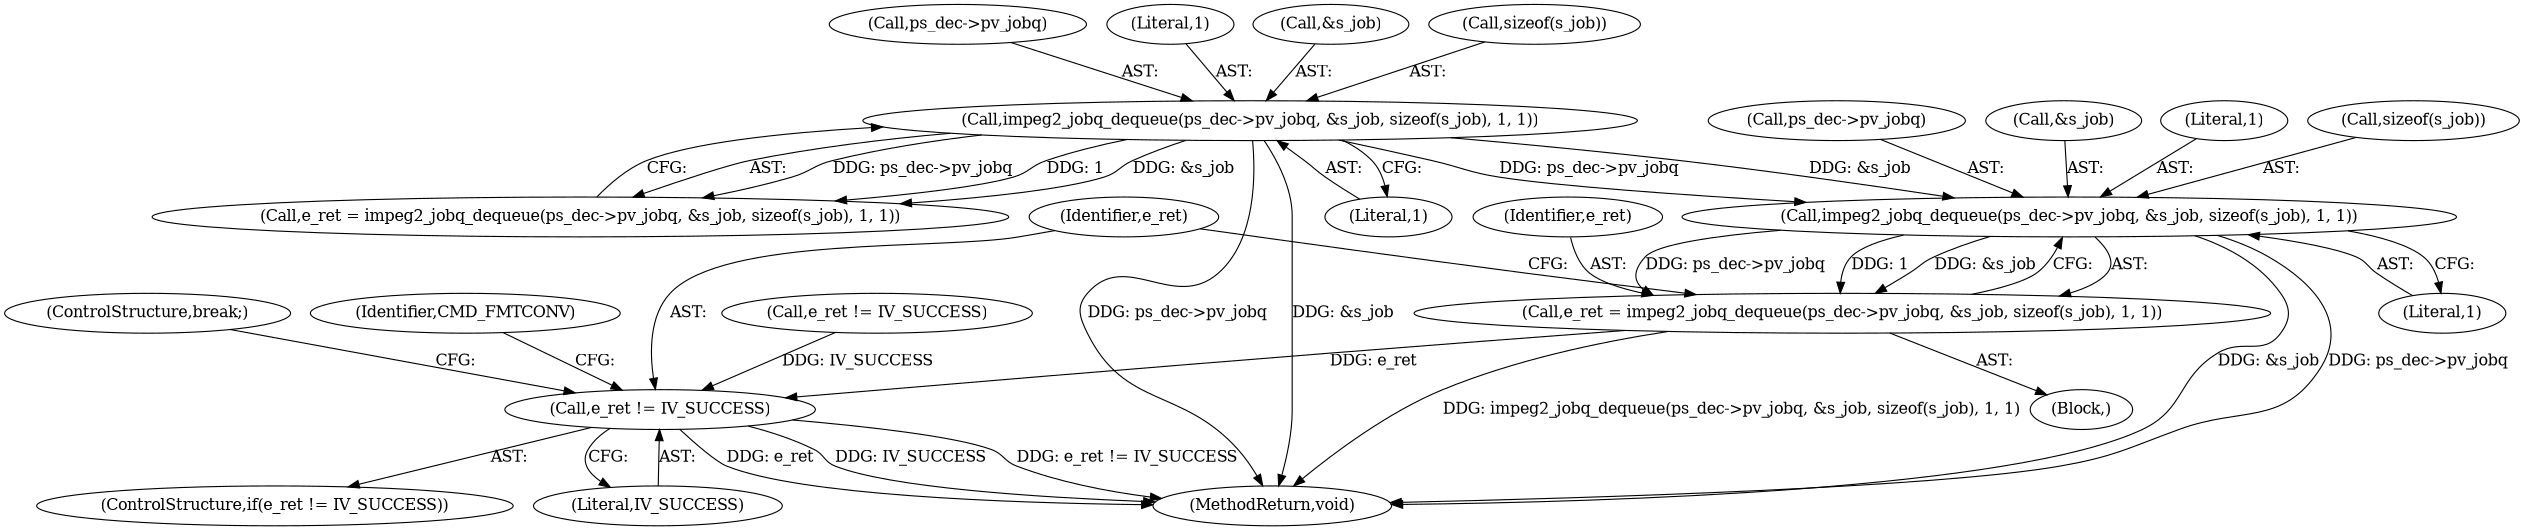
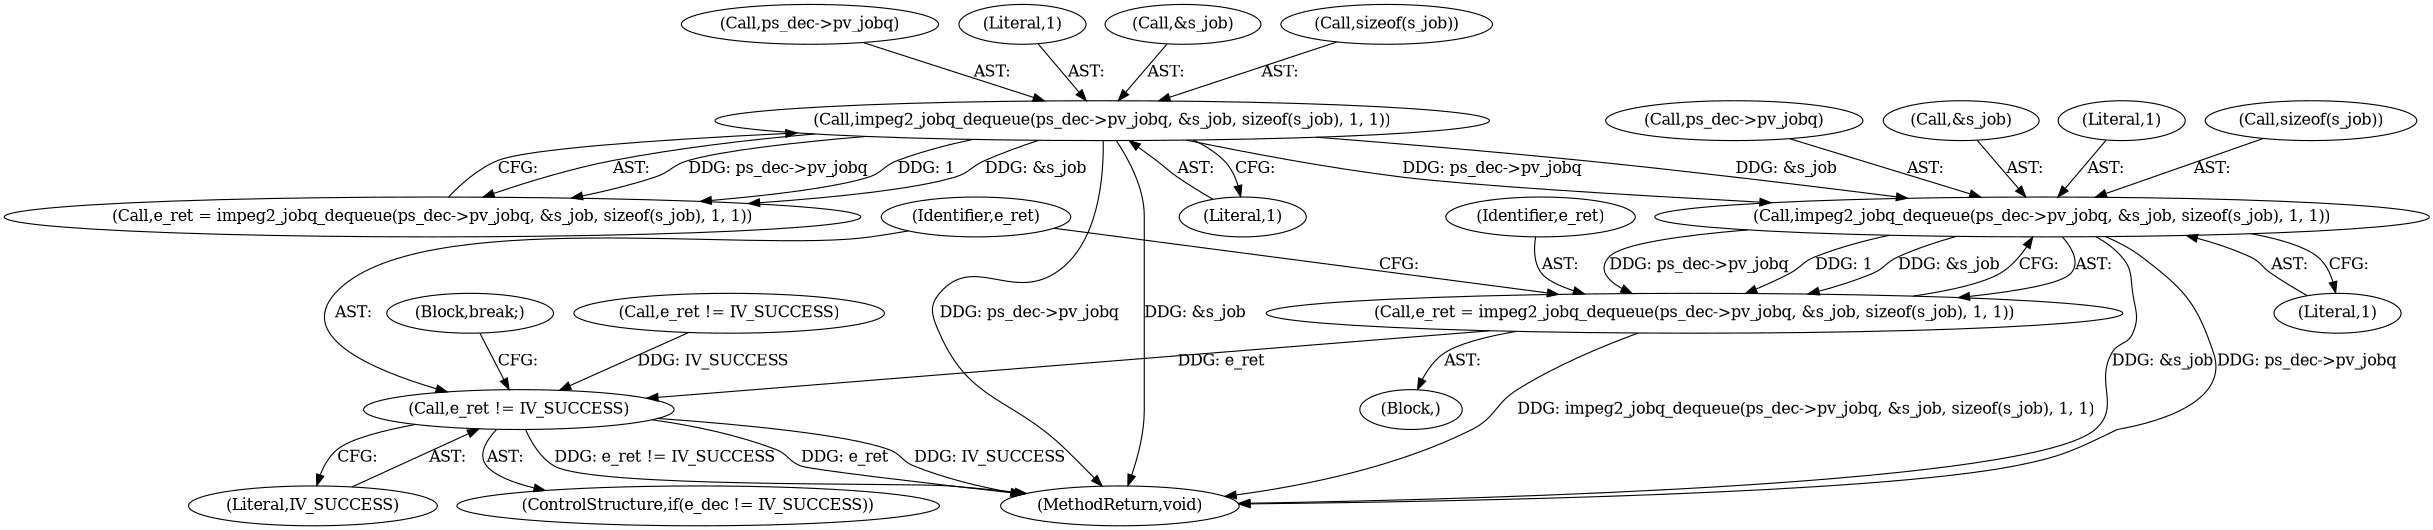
node "(ControlStructure,break;)": label "(ControlStructure,break;)" -> "(Block,break;)"
node "(Identifier,CMD_FMTCONV)": removed
node "(ControlStructure,if(e_ret != IV_SUCCESS))": label "(ControlStructure,if(e_ret != IV_SUCCESS))" -> "(ControlStructure,if(e_dec != IV_SUCCESS))"
